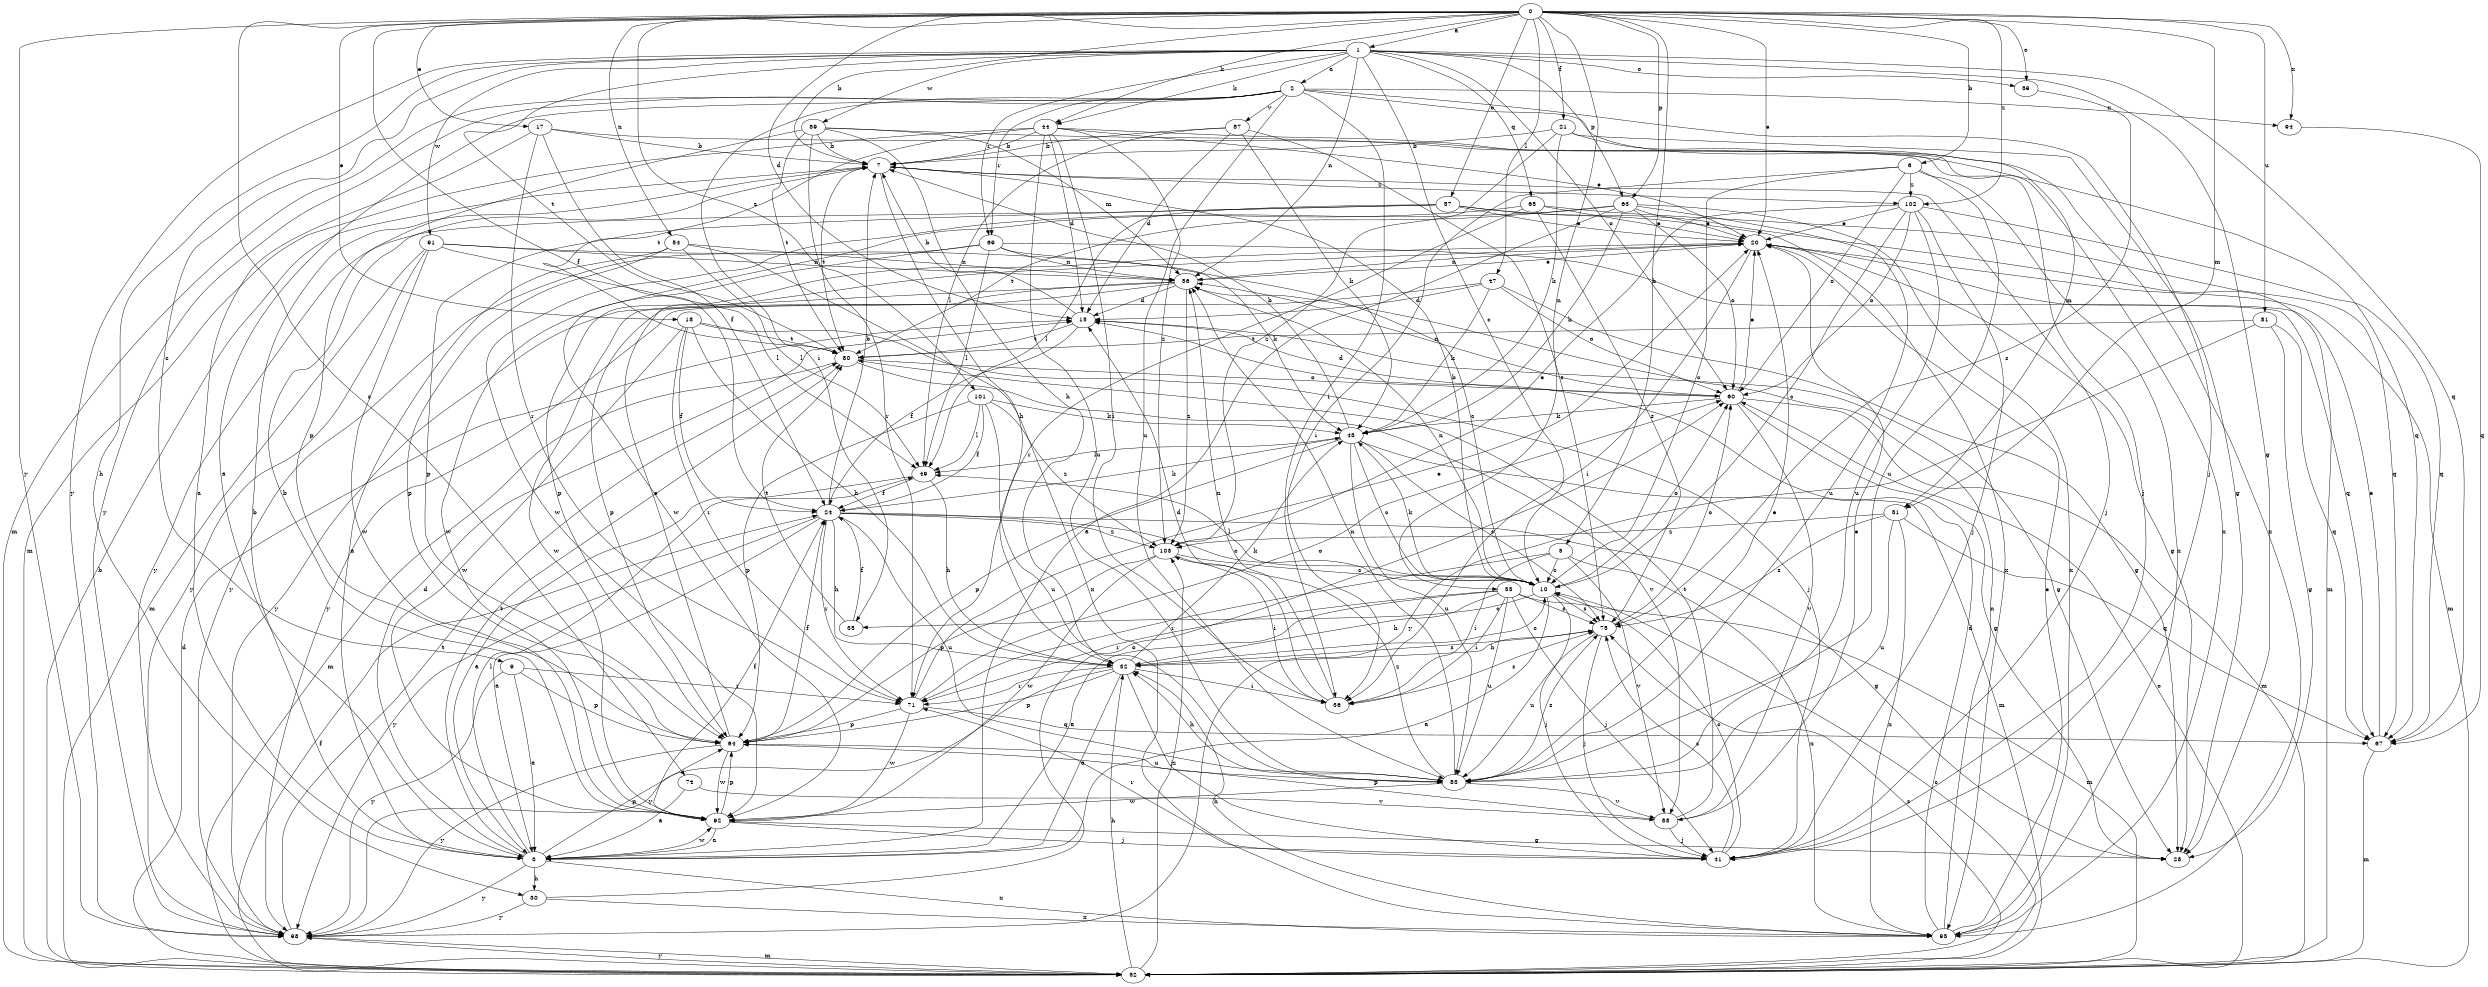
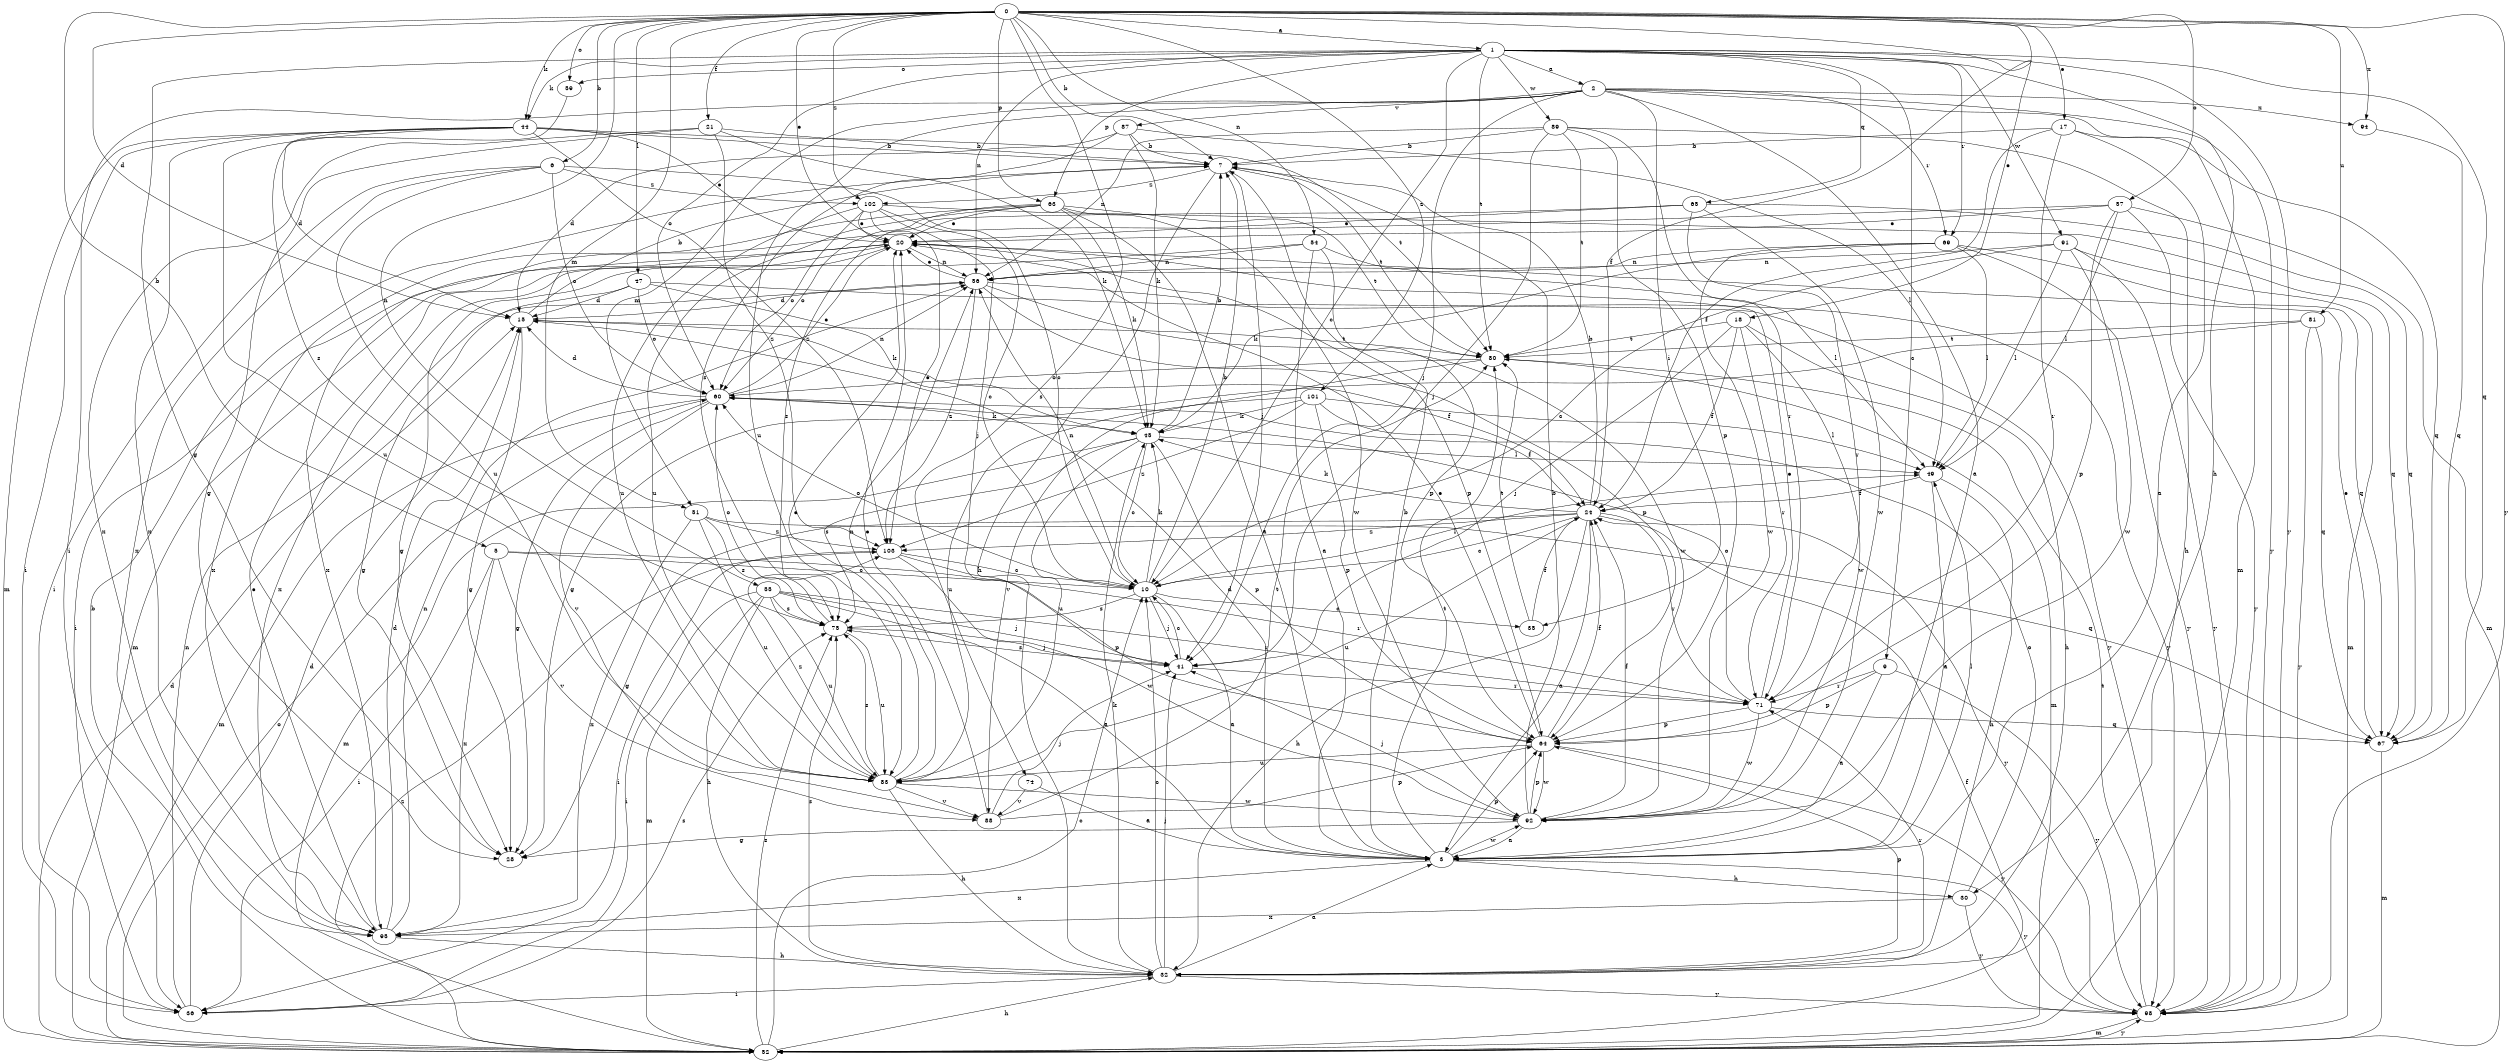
edge "89" -> "56": label "m" -> "n"
edge "75" -> "32": removed, label "h"
